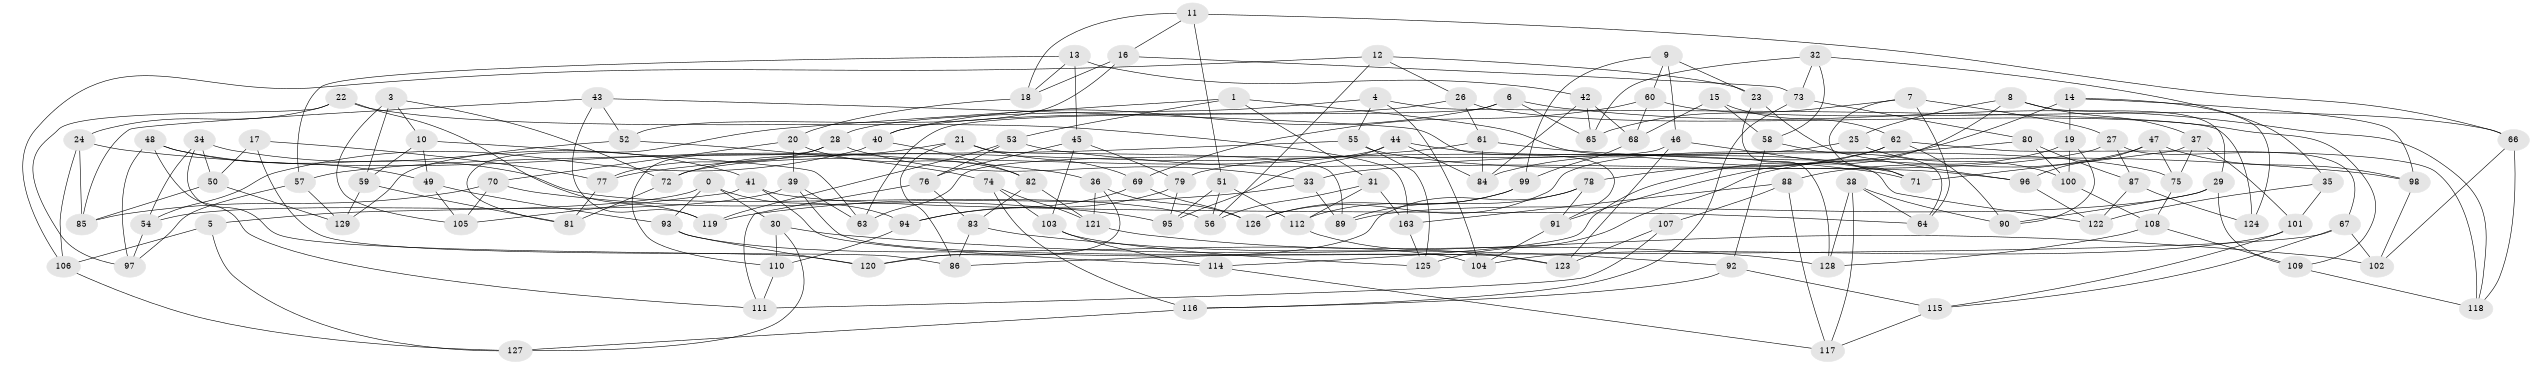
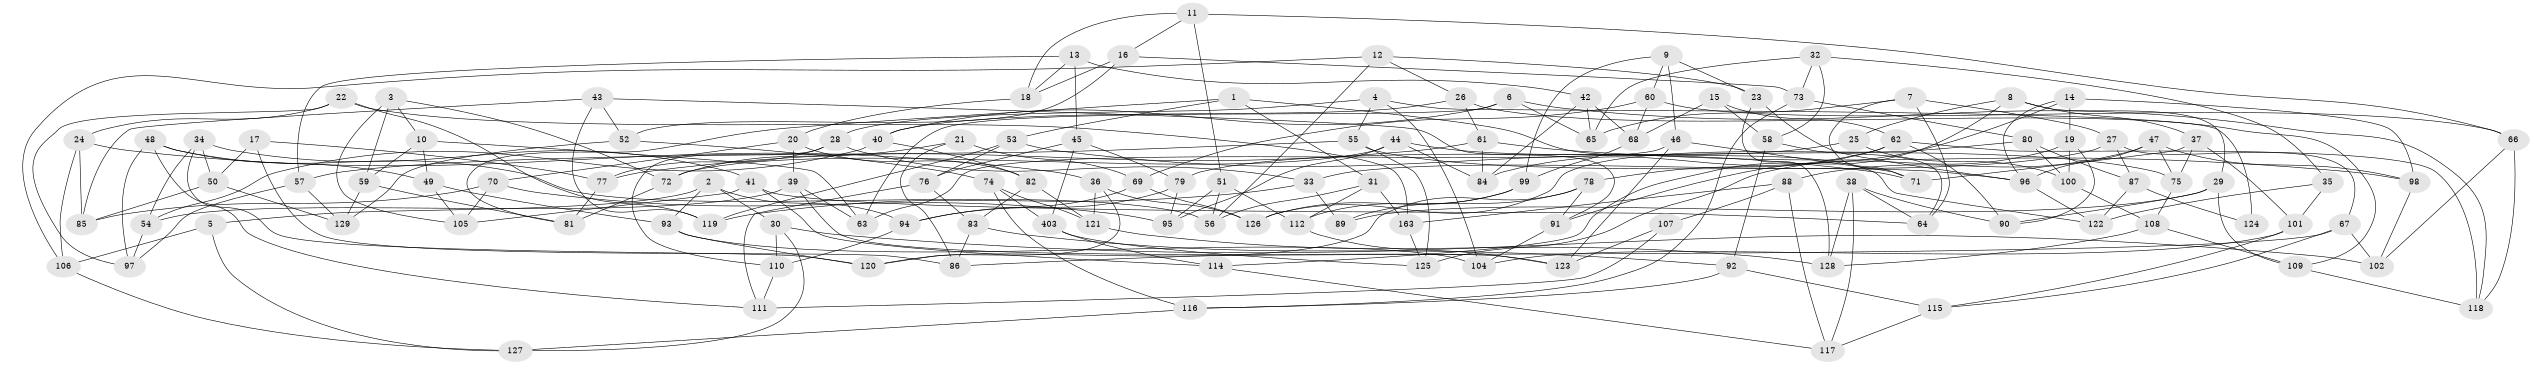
edge "14" -- "124": now "14" -- "96"
edge "21" -- "89": removed
node "0": label "0" -> "2"
node "103": label "103" -> "403"
